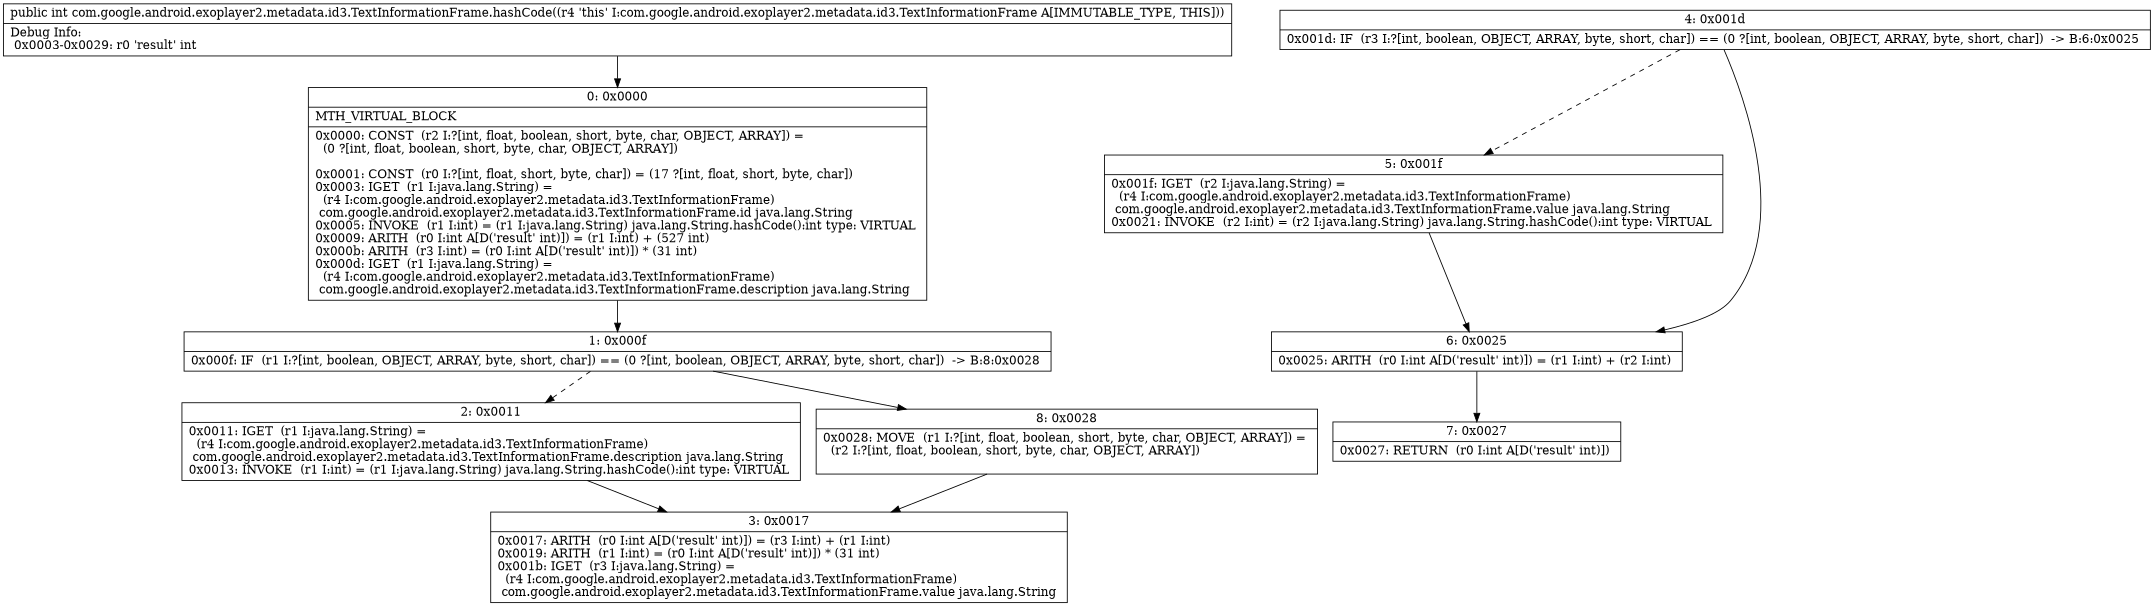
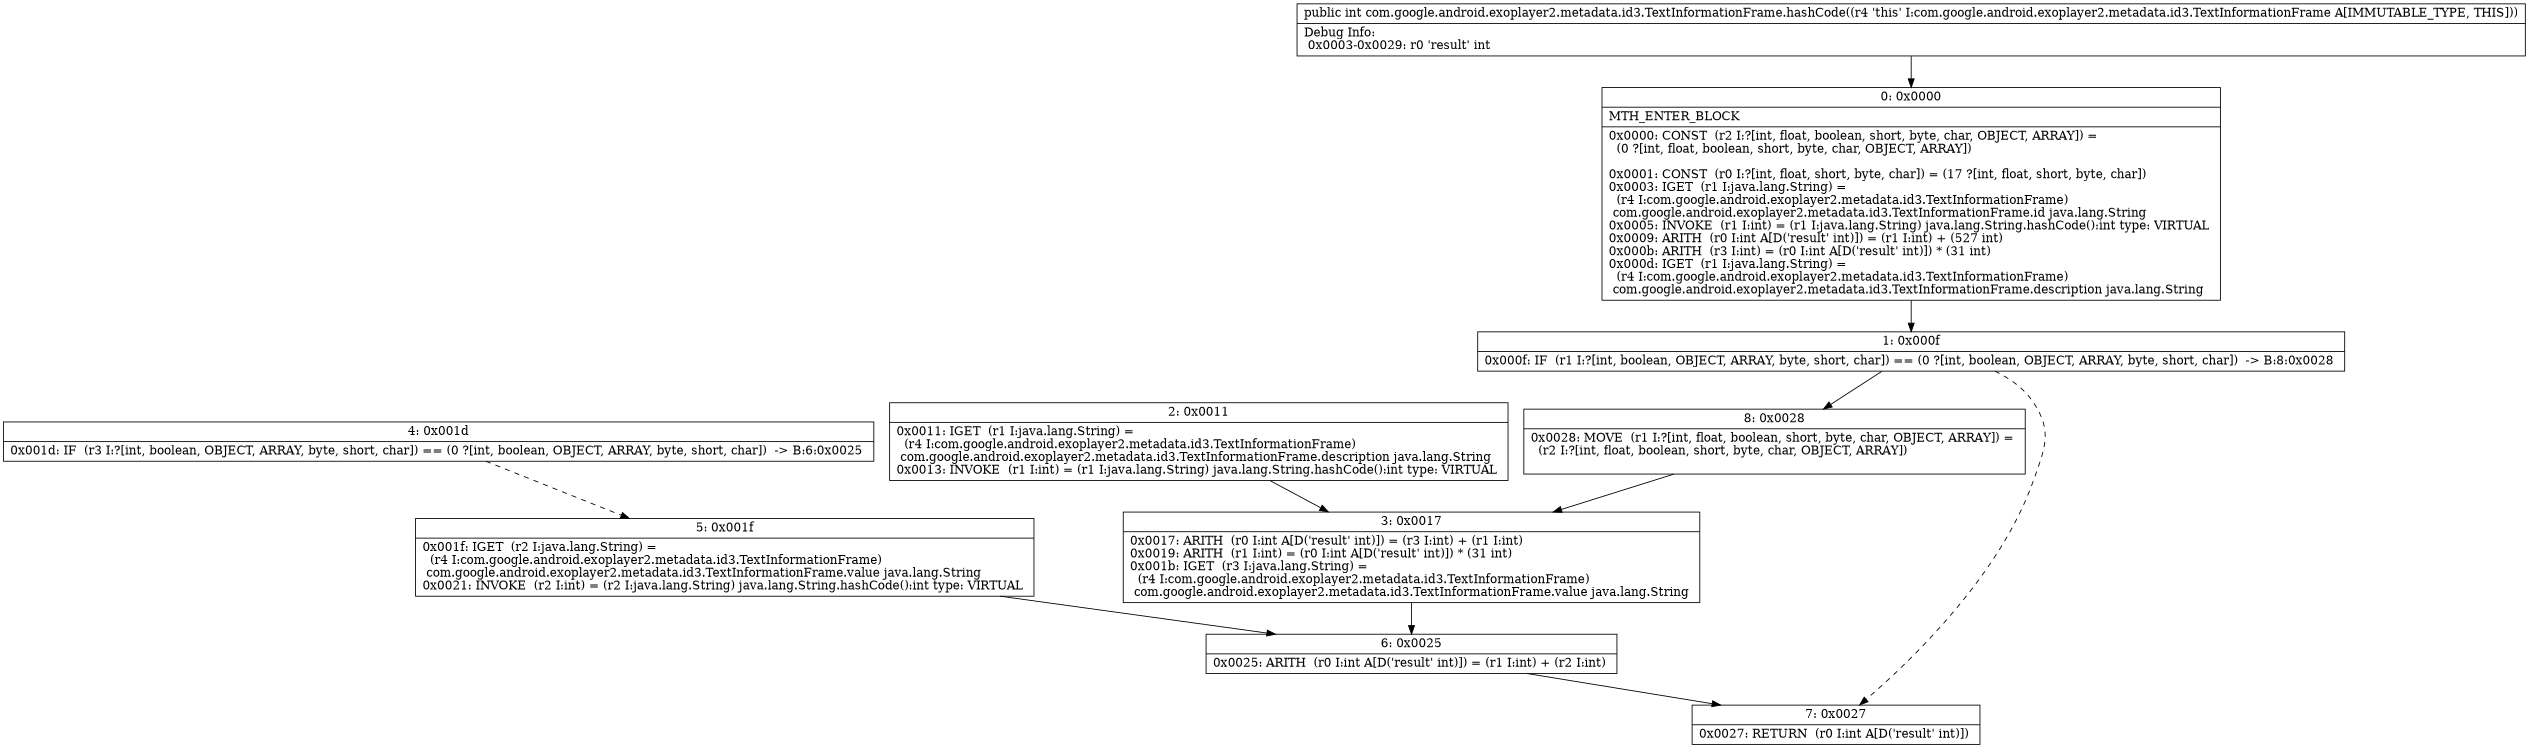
node "0: 0x0000": text "MTH_VIRTUAL_BLOCK" -> "MTH_ENTER_BLOCK"
edge "4: 0x001d" -> "6: 0x0025": now "3: 0x0017" -> "6: 0x0025"
edge "1: 0x000f" -> "2: 0x0011": now "1: 0x000f" -> "7: 0x0027"
